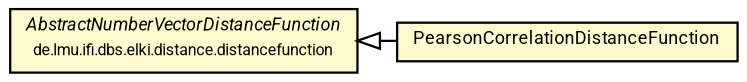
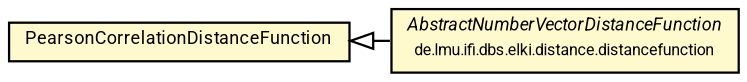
edge "PearsonCorrelationDistanceFunction" -> "AbstractNumberVectorDistanceFunction": reversed
